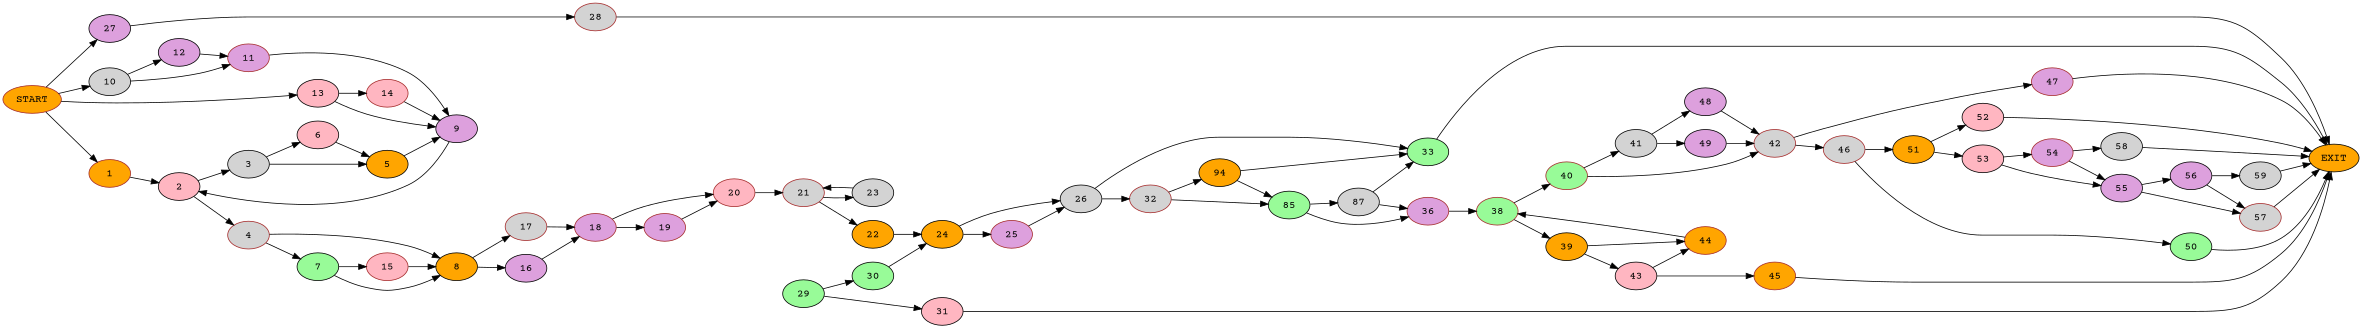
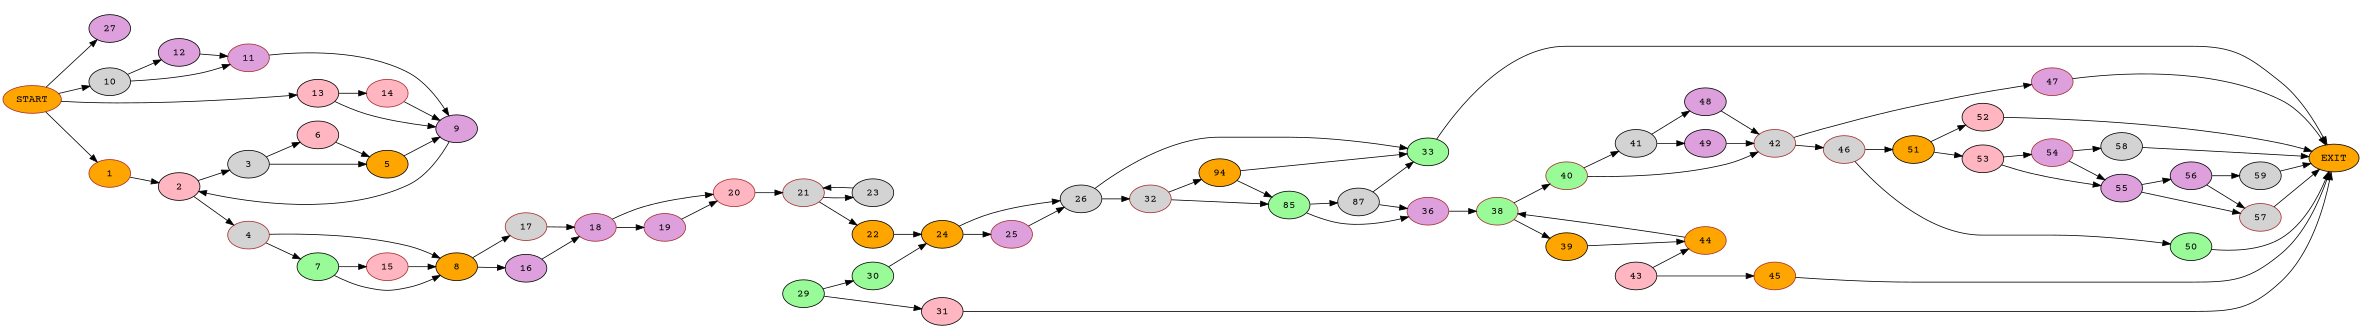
node "28": removed
edge "39" -> "43": removed
